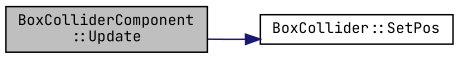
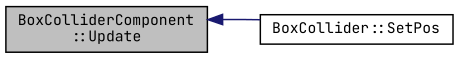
edge "BoxColliderComponent ::Update" -> "BoxCollider::SetPos": reversed
